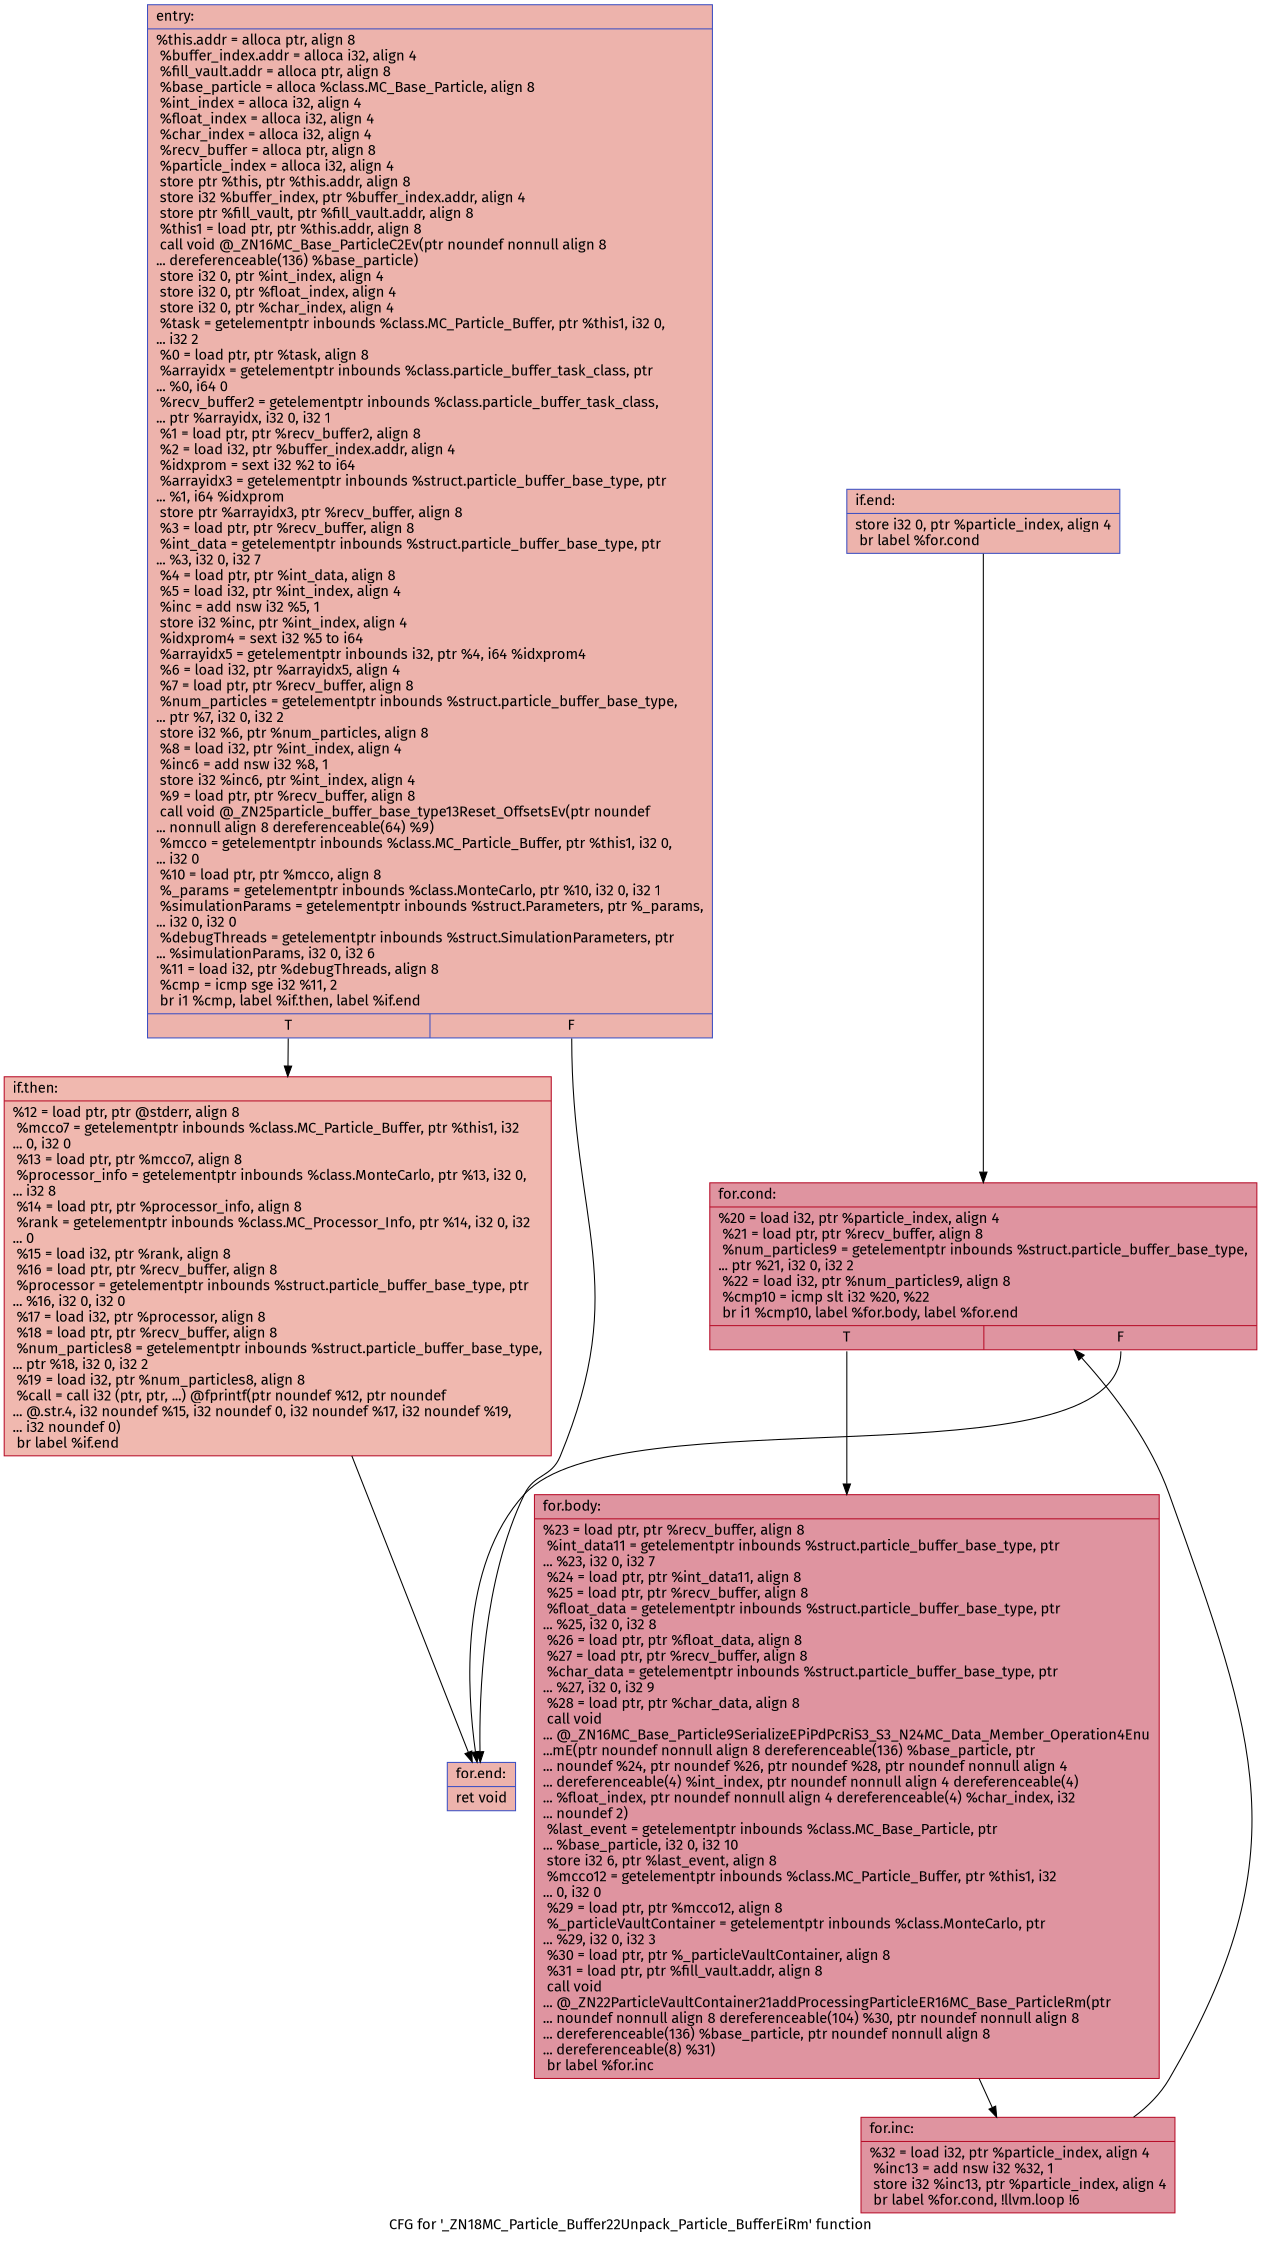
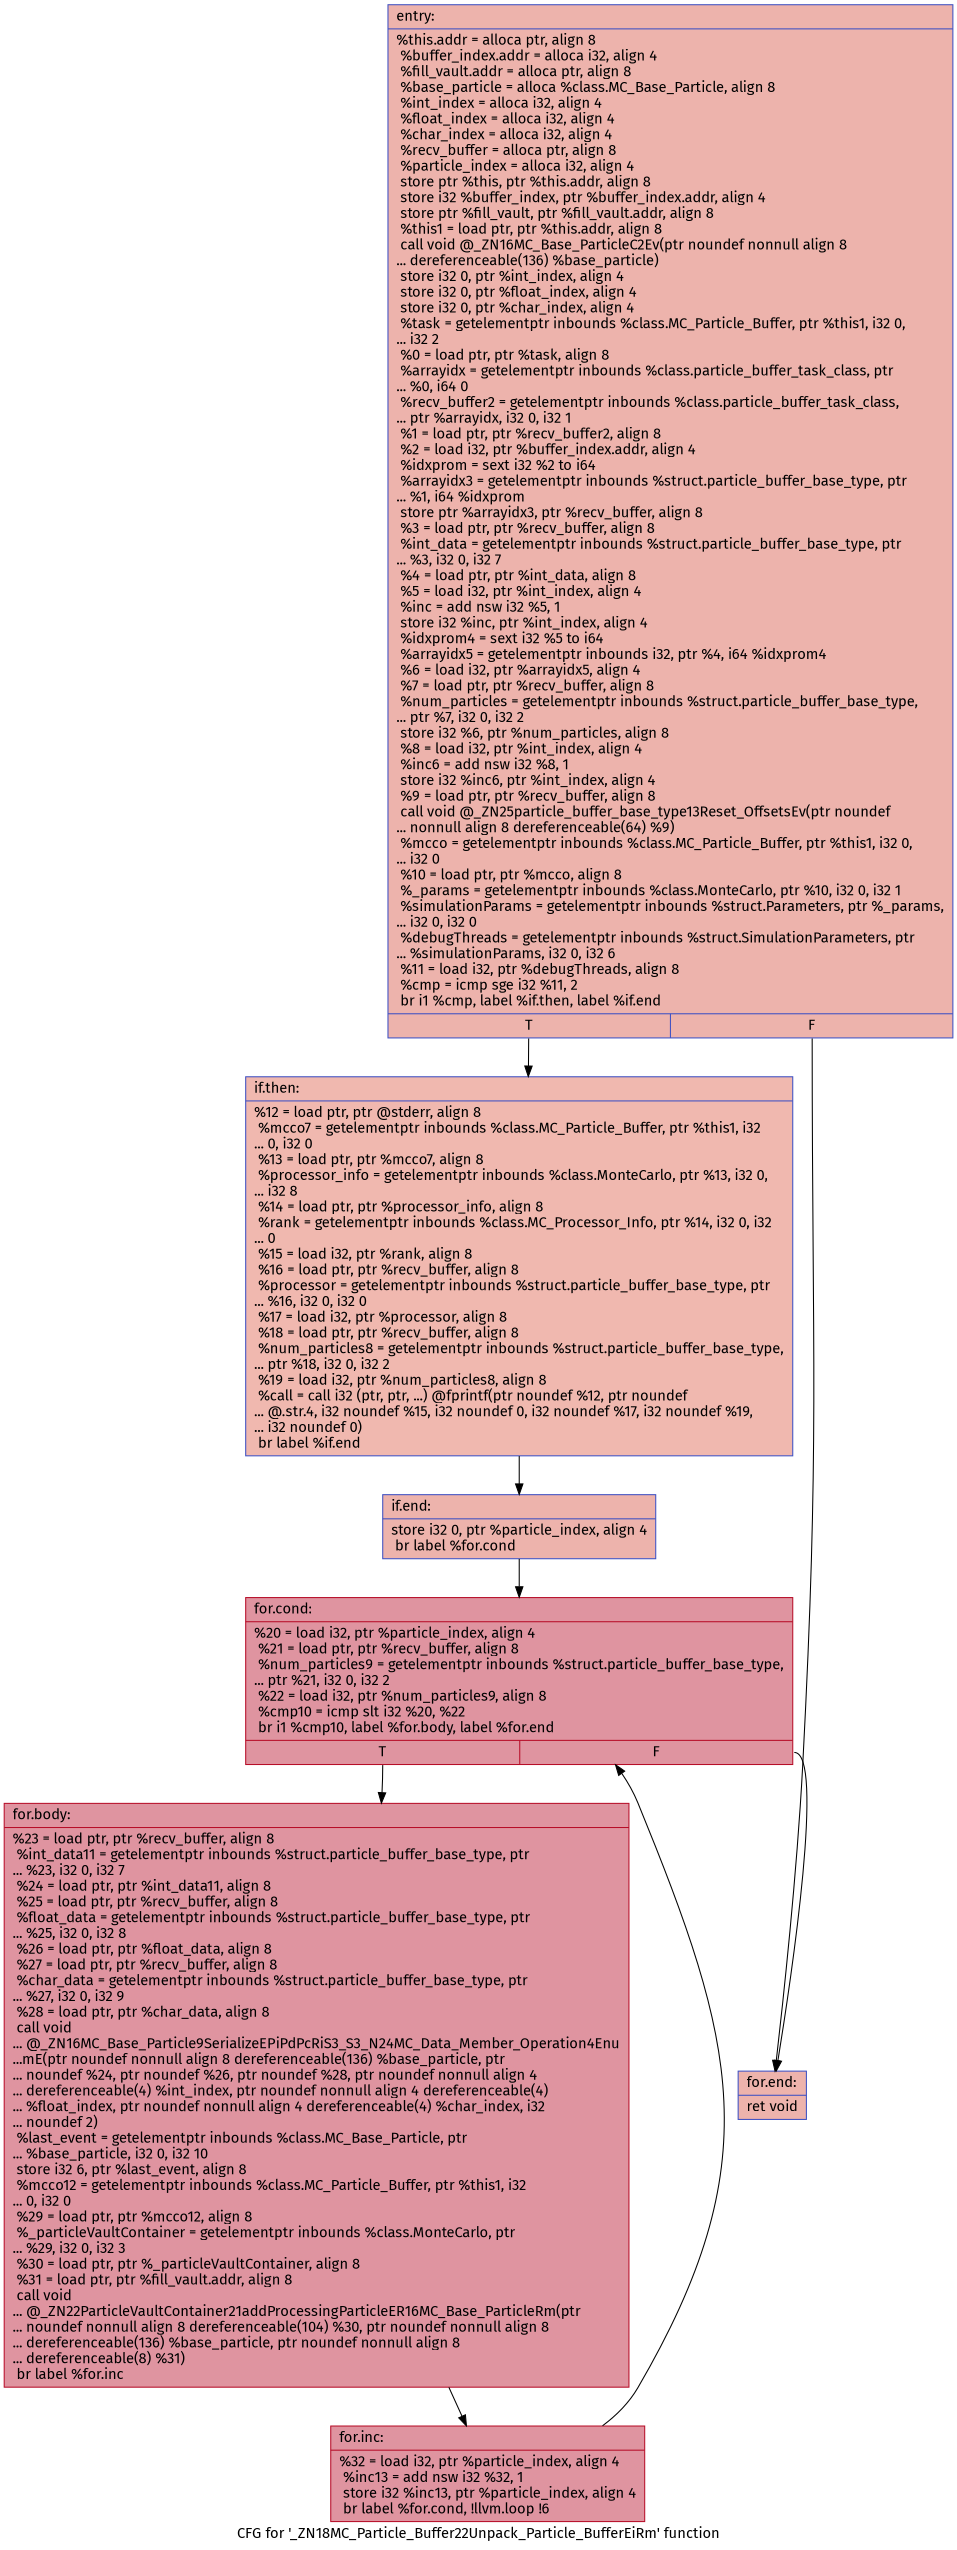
node "if.then:": color #b70d28ff -> #3d50c3ff
edge "if.then:" -> "for.end:": now "if.then:" -> "if.end:"
